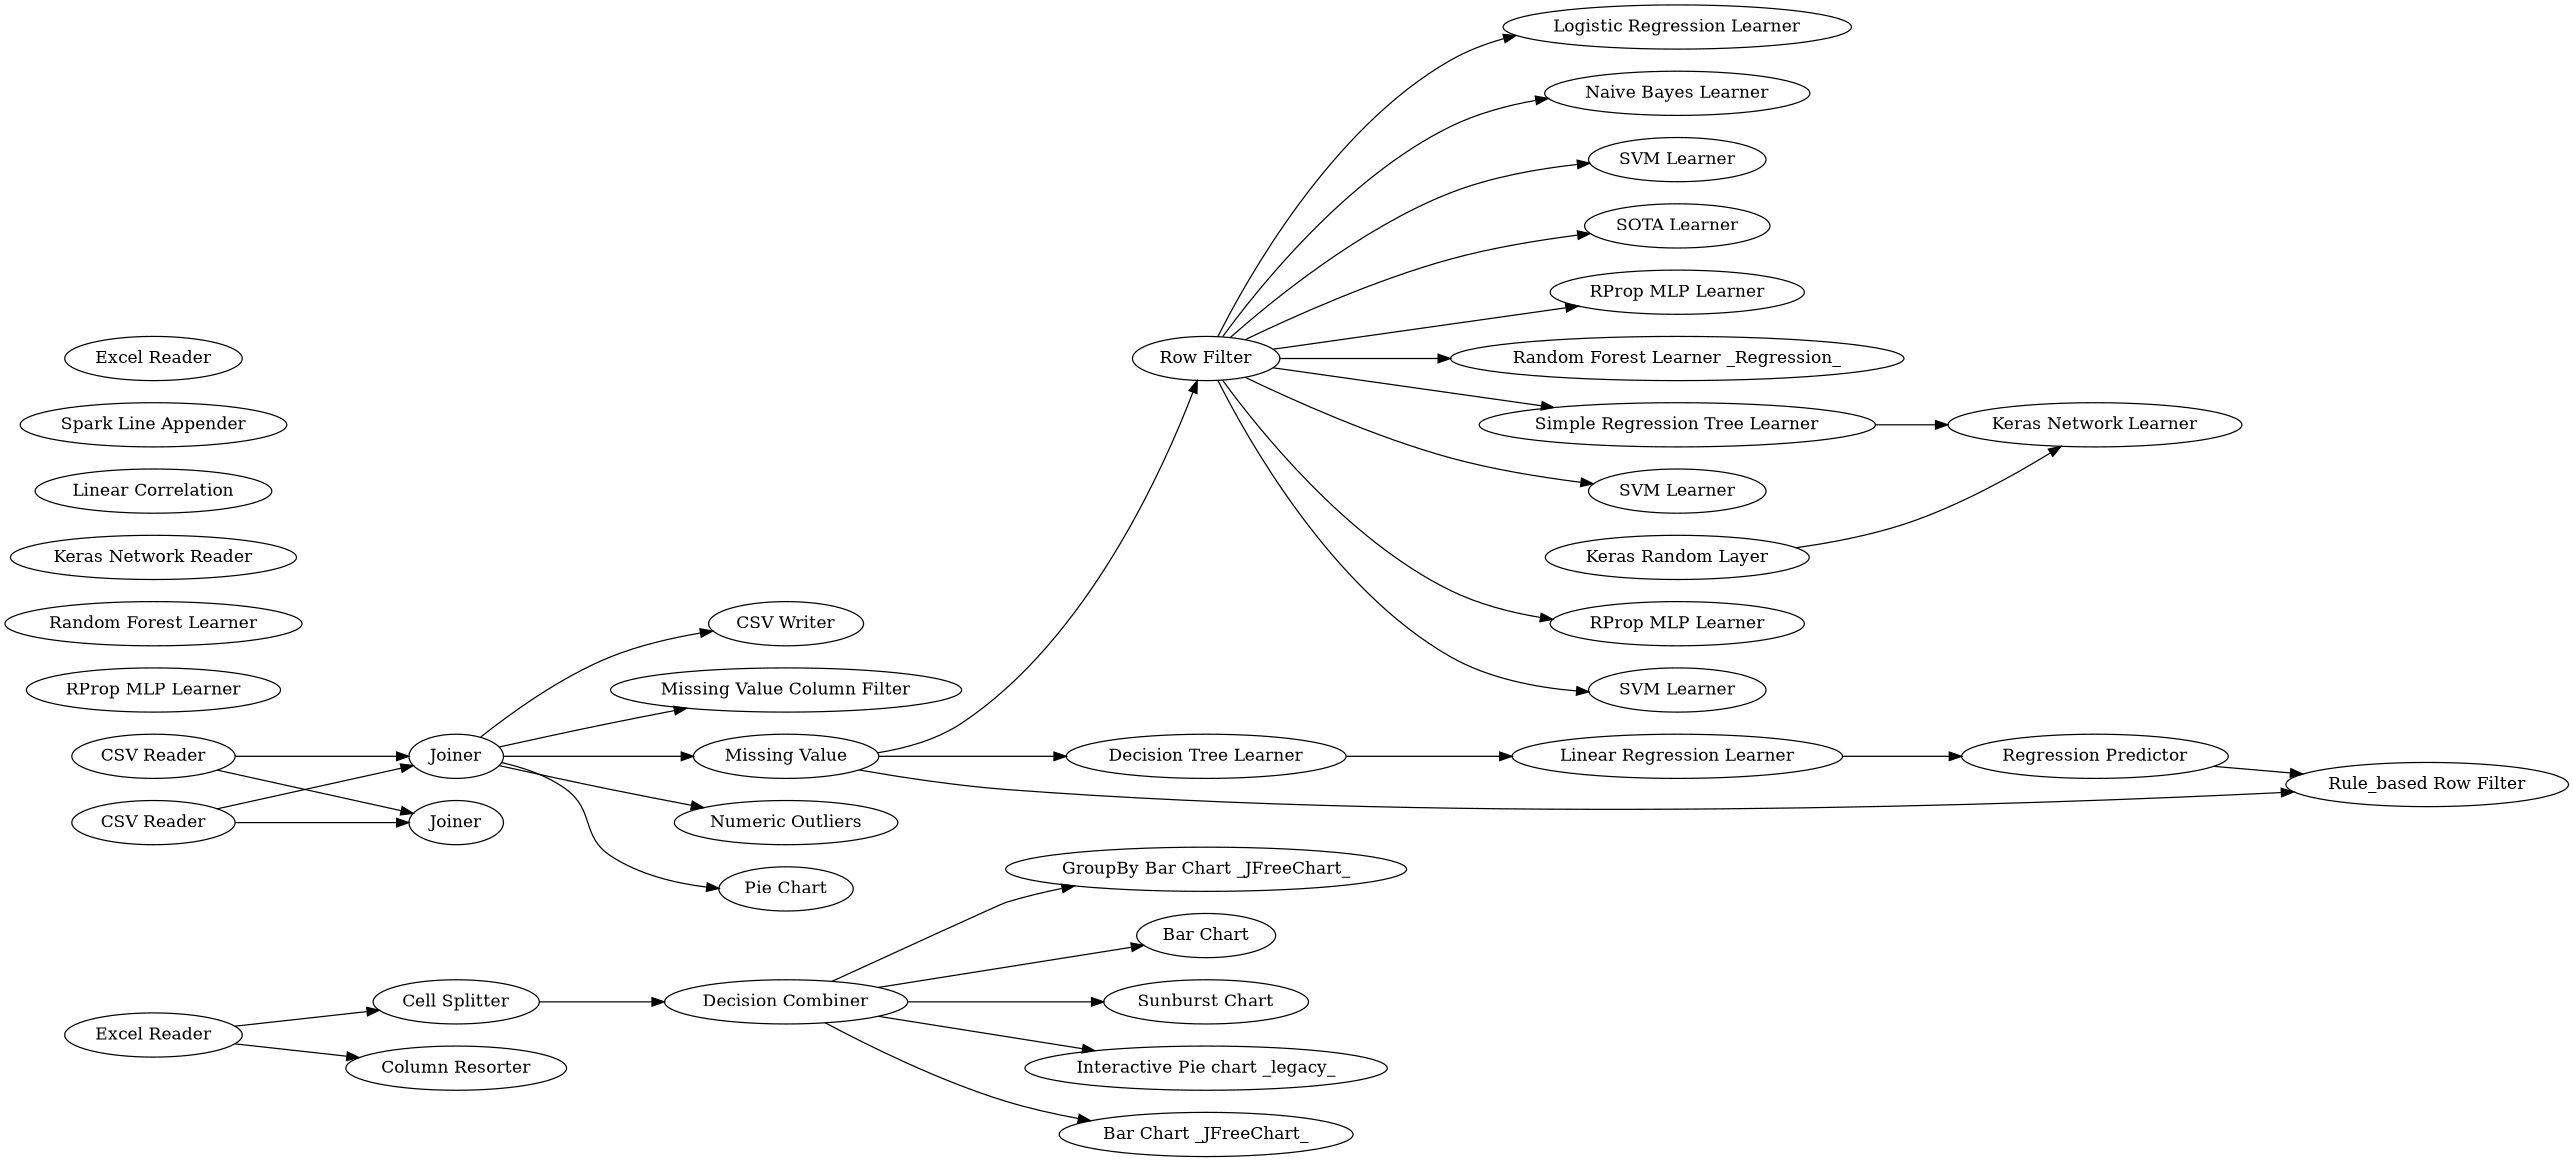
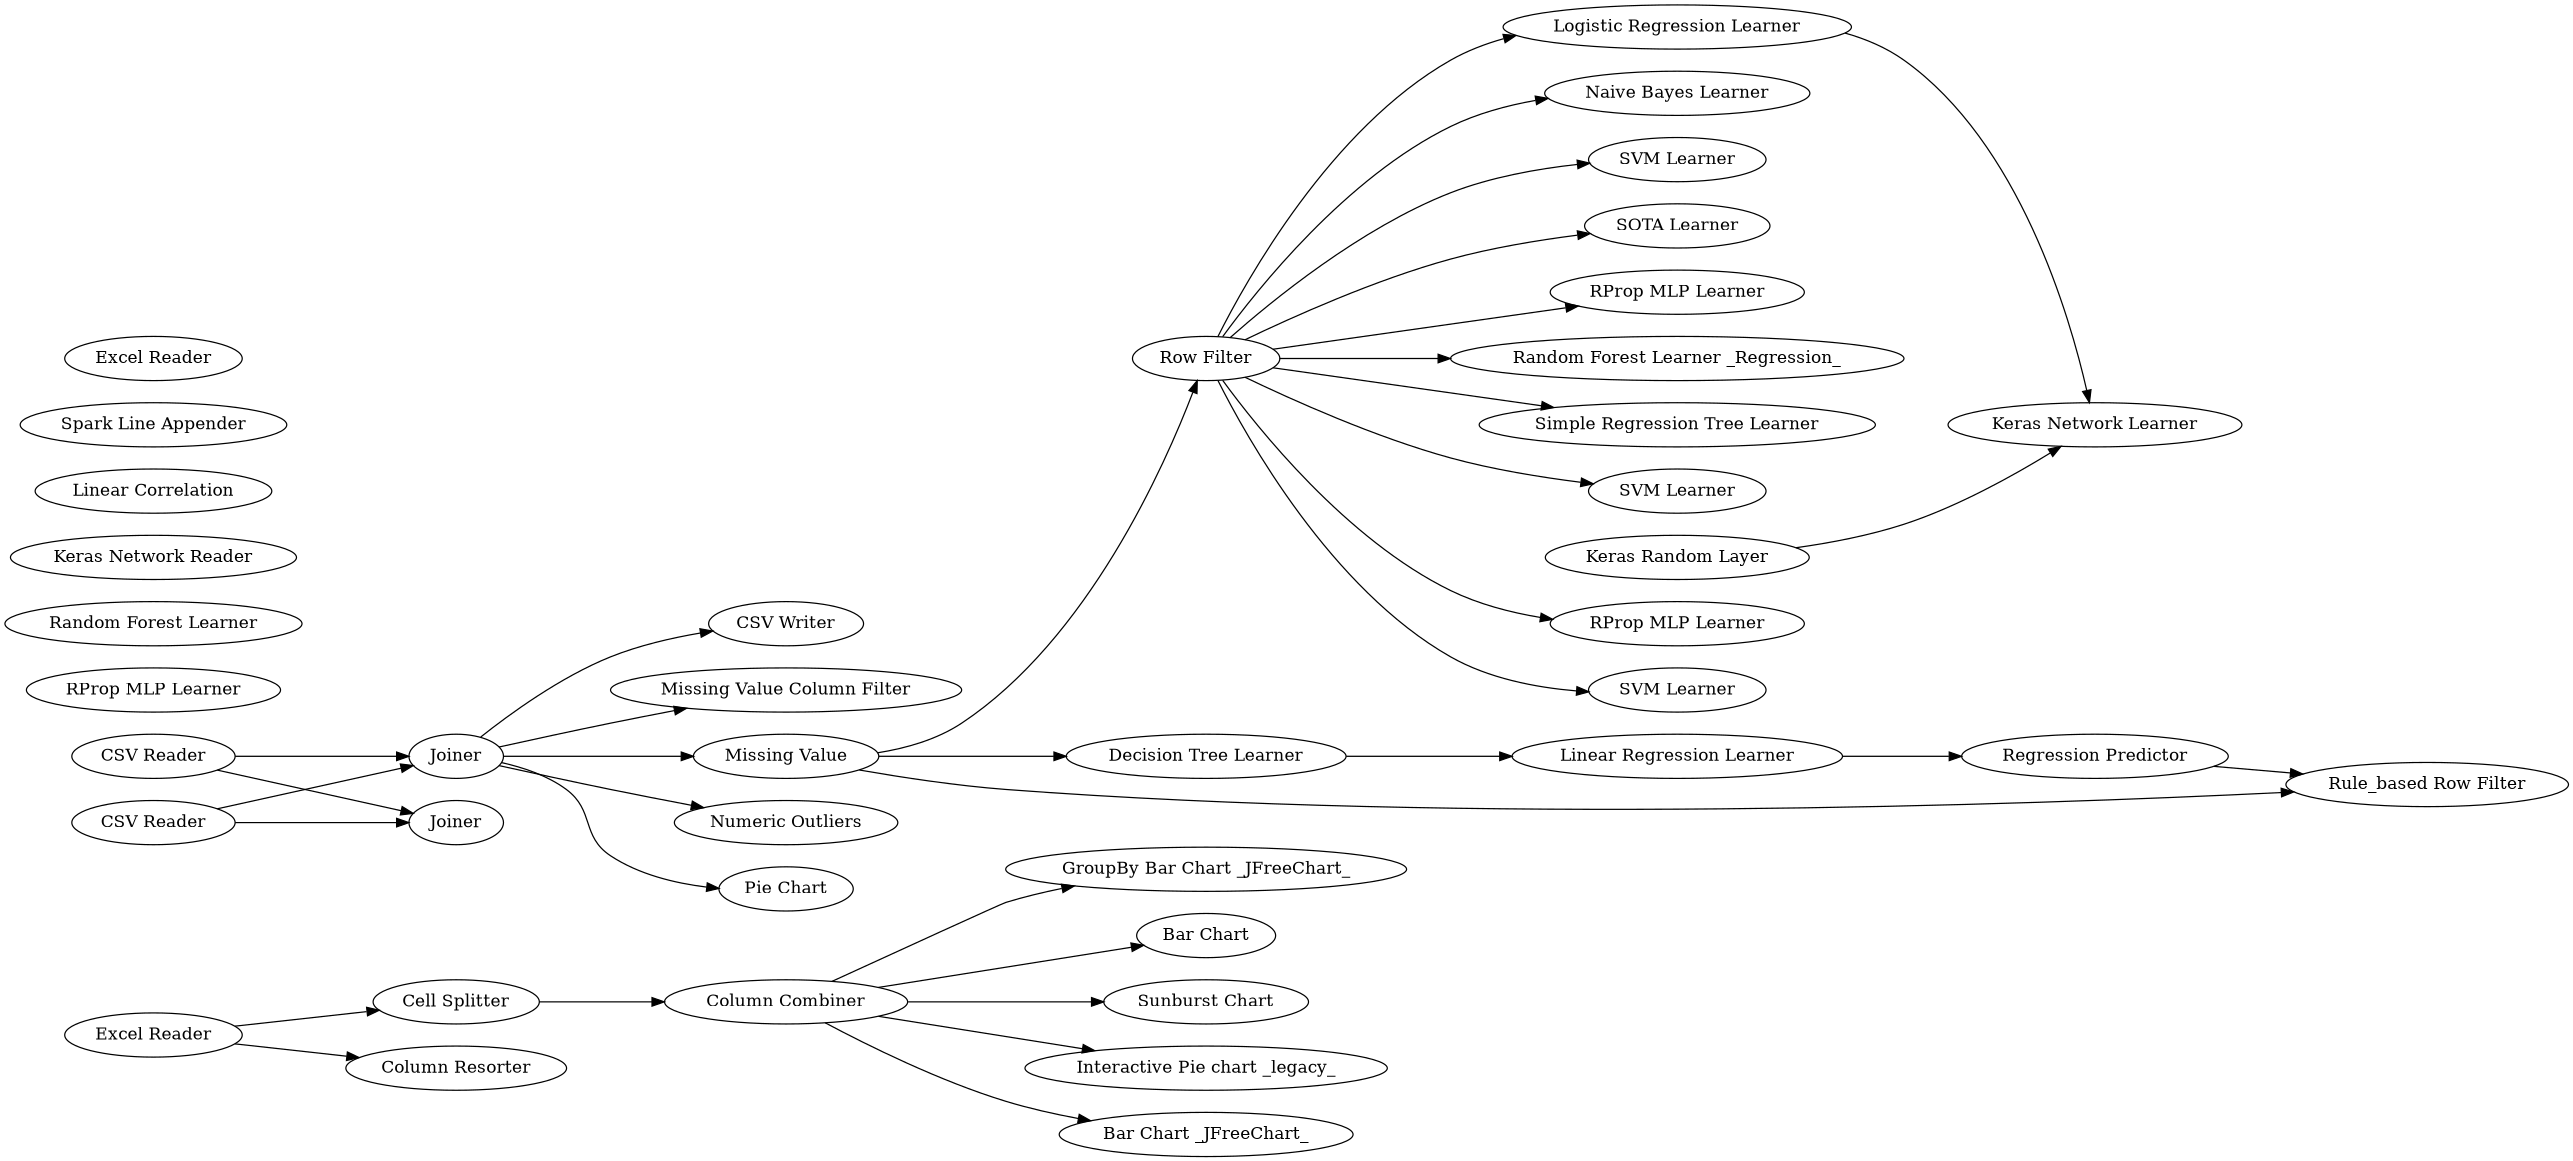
edge "Simple Regression Tree Learner" -> "Keras Network Learner": now "Logistic Regression Learner" -> "Keras Network Learner"
node "Decision Combiner": label "Decision Combiner" -> "Column Combiner"
